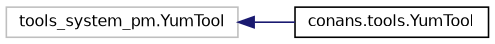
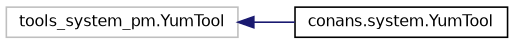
node "conans.tools.YumTool": label "conans.tools.YumTool" -> "conans.system.YumTool"
